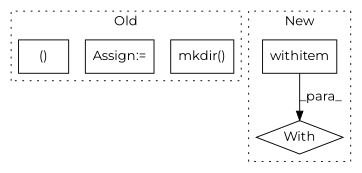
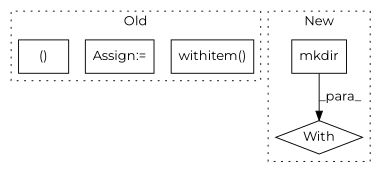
node "mkdir()": label "mkdir()" -> "withitem()"
node "withitem": label "withitem" -> "mkdir"
